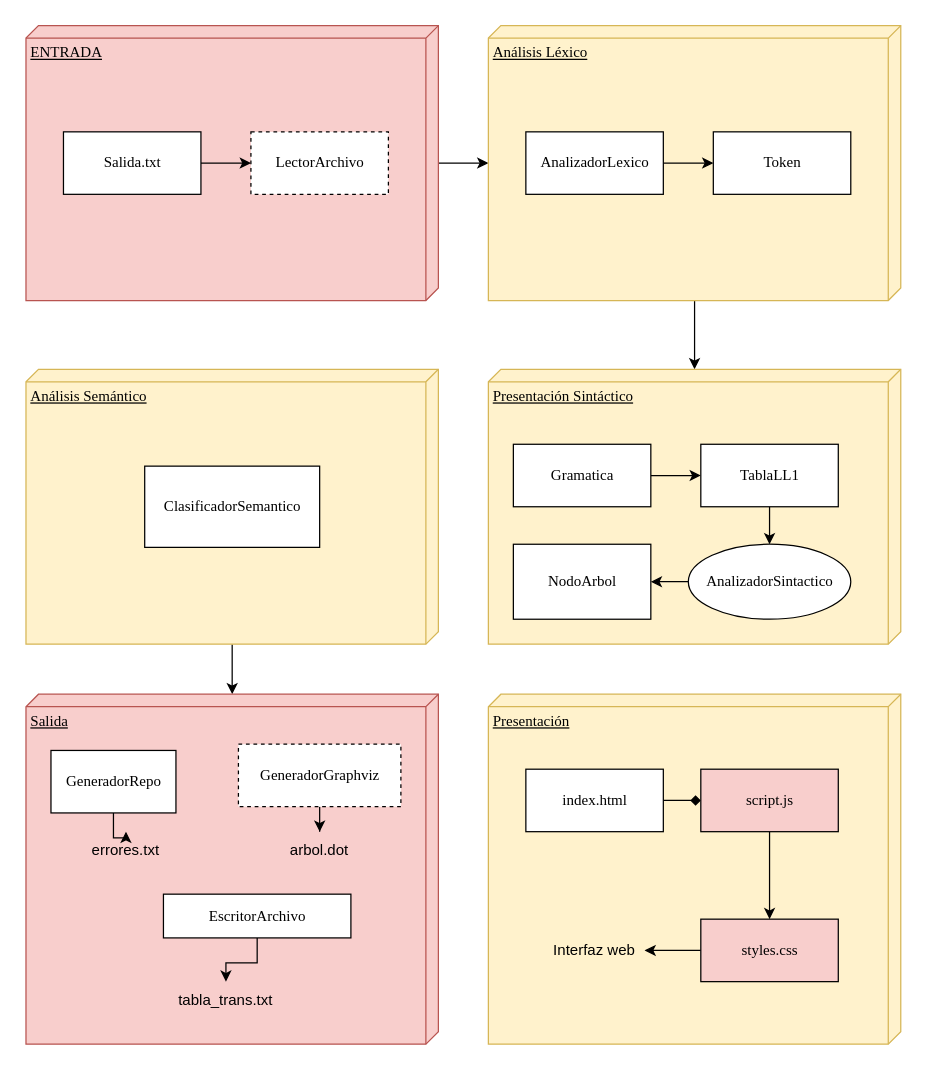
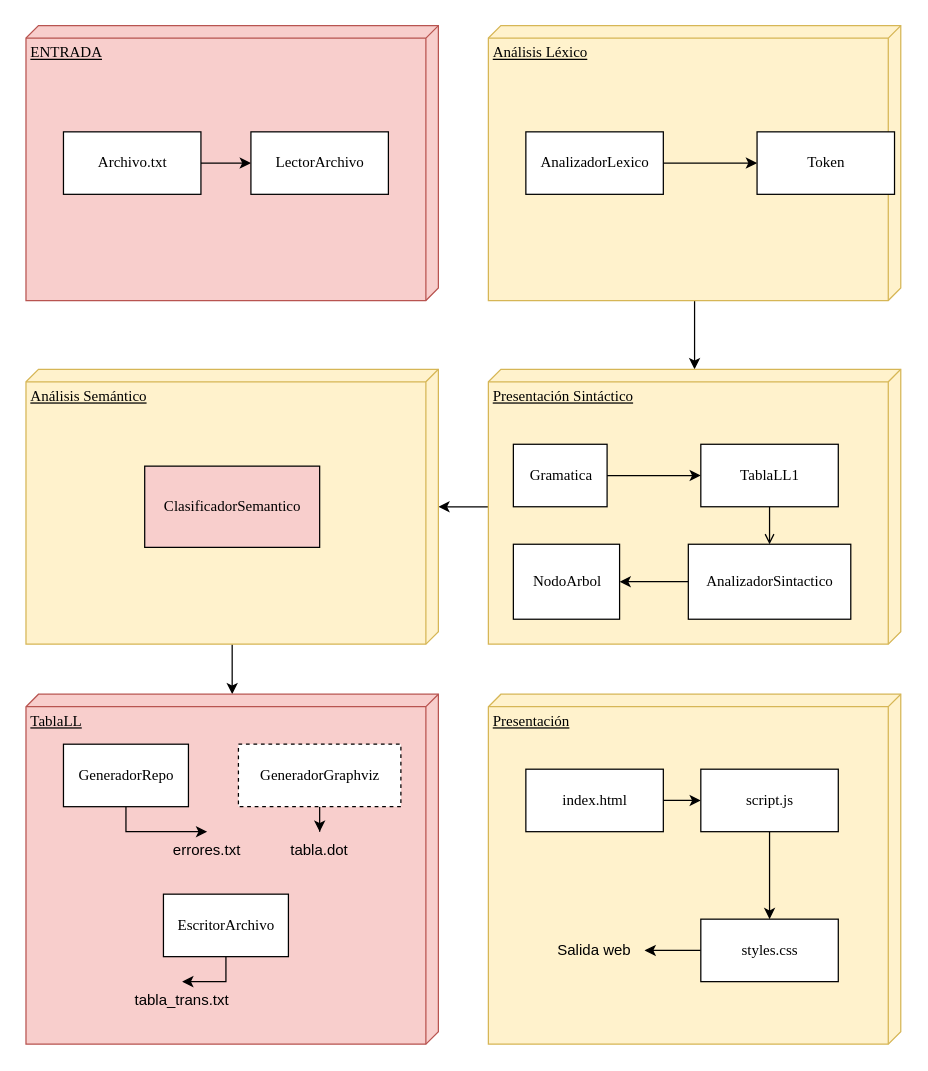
node "Salida.txt": label "Salida.txt" -> "Archivo.txt"
node "LectorArchivo": style dashed -> solid
edge "ENTRADA" -> "Análisis Léxico": removed
node "Token": moved (782, 163) -> (826, 163)
node "Gramatica": size 138x63 -> 94x63
node "ClasificadorSemantico": fillcolor #ffffff -> #f8cecc
edge "Presentación Sintáctico" -> "Análisis Semántico": added
edge "TablaLL1" -> "AnalizadorSintactico": arrowhead classic -> open
node "NodoArbol": size 138x75 -> 106x75
node "AnalizadorSintactico": shape ellipse -> rectangle
node "Salida": label "Salida" -> "TablaLL"
node "GeneradorRepo": moved (113, 782) -> (126, 776)
edge "index.html" -> "script.js": arrowhead diamond -> classic
node "script.js": fillcolor #f8cecc -> #ffffff
node "errores.txt": moved (126, 851) -> (207, 851)
node "arbol.dot": label "arbol.dot" -> "tabla.dot"
node "EscritorArchivo": size 188x44 -> 125x63
node "Interfaz web": label "Interfaz web" -> "Salida web"
node "styles.css": fillcolor #f8cecc -> #ffffff
node "tabla_trans.txt": moved (226, 1001) -> (182, 1001)
